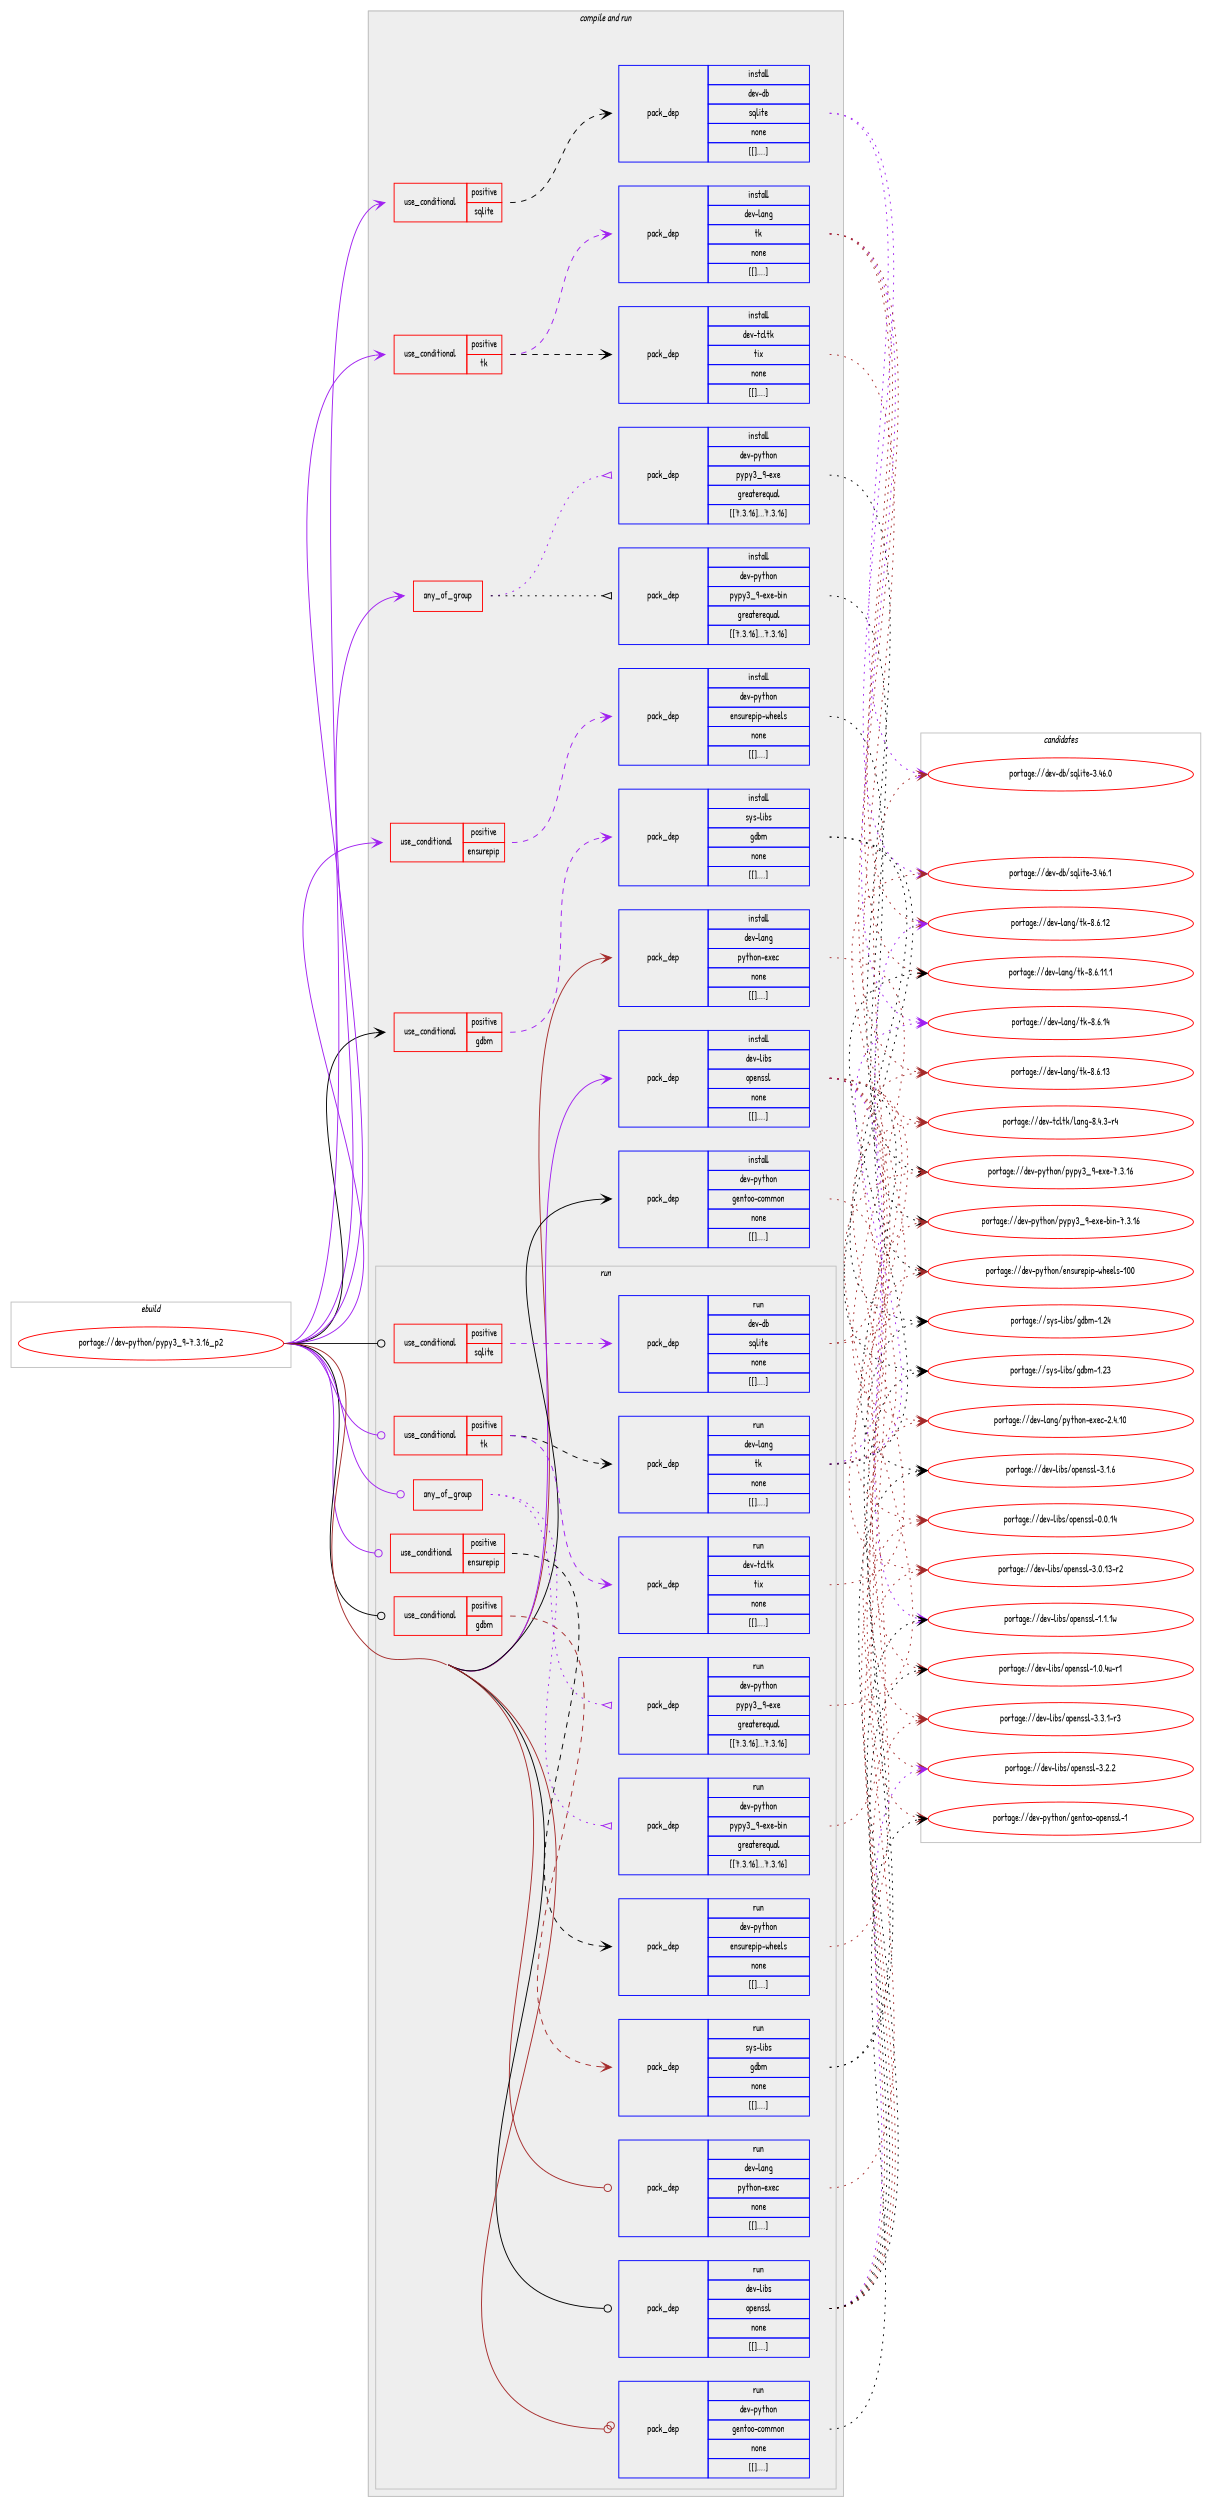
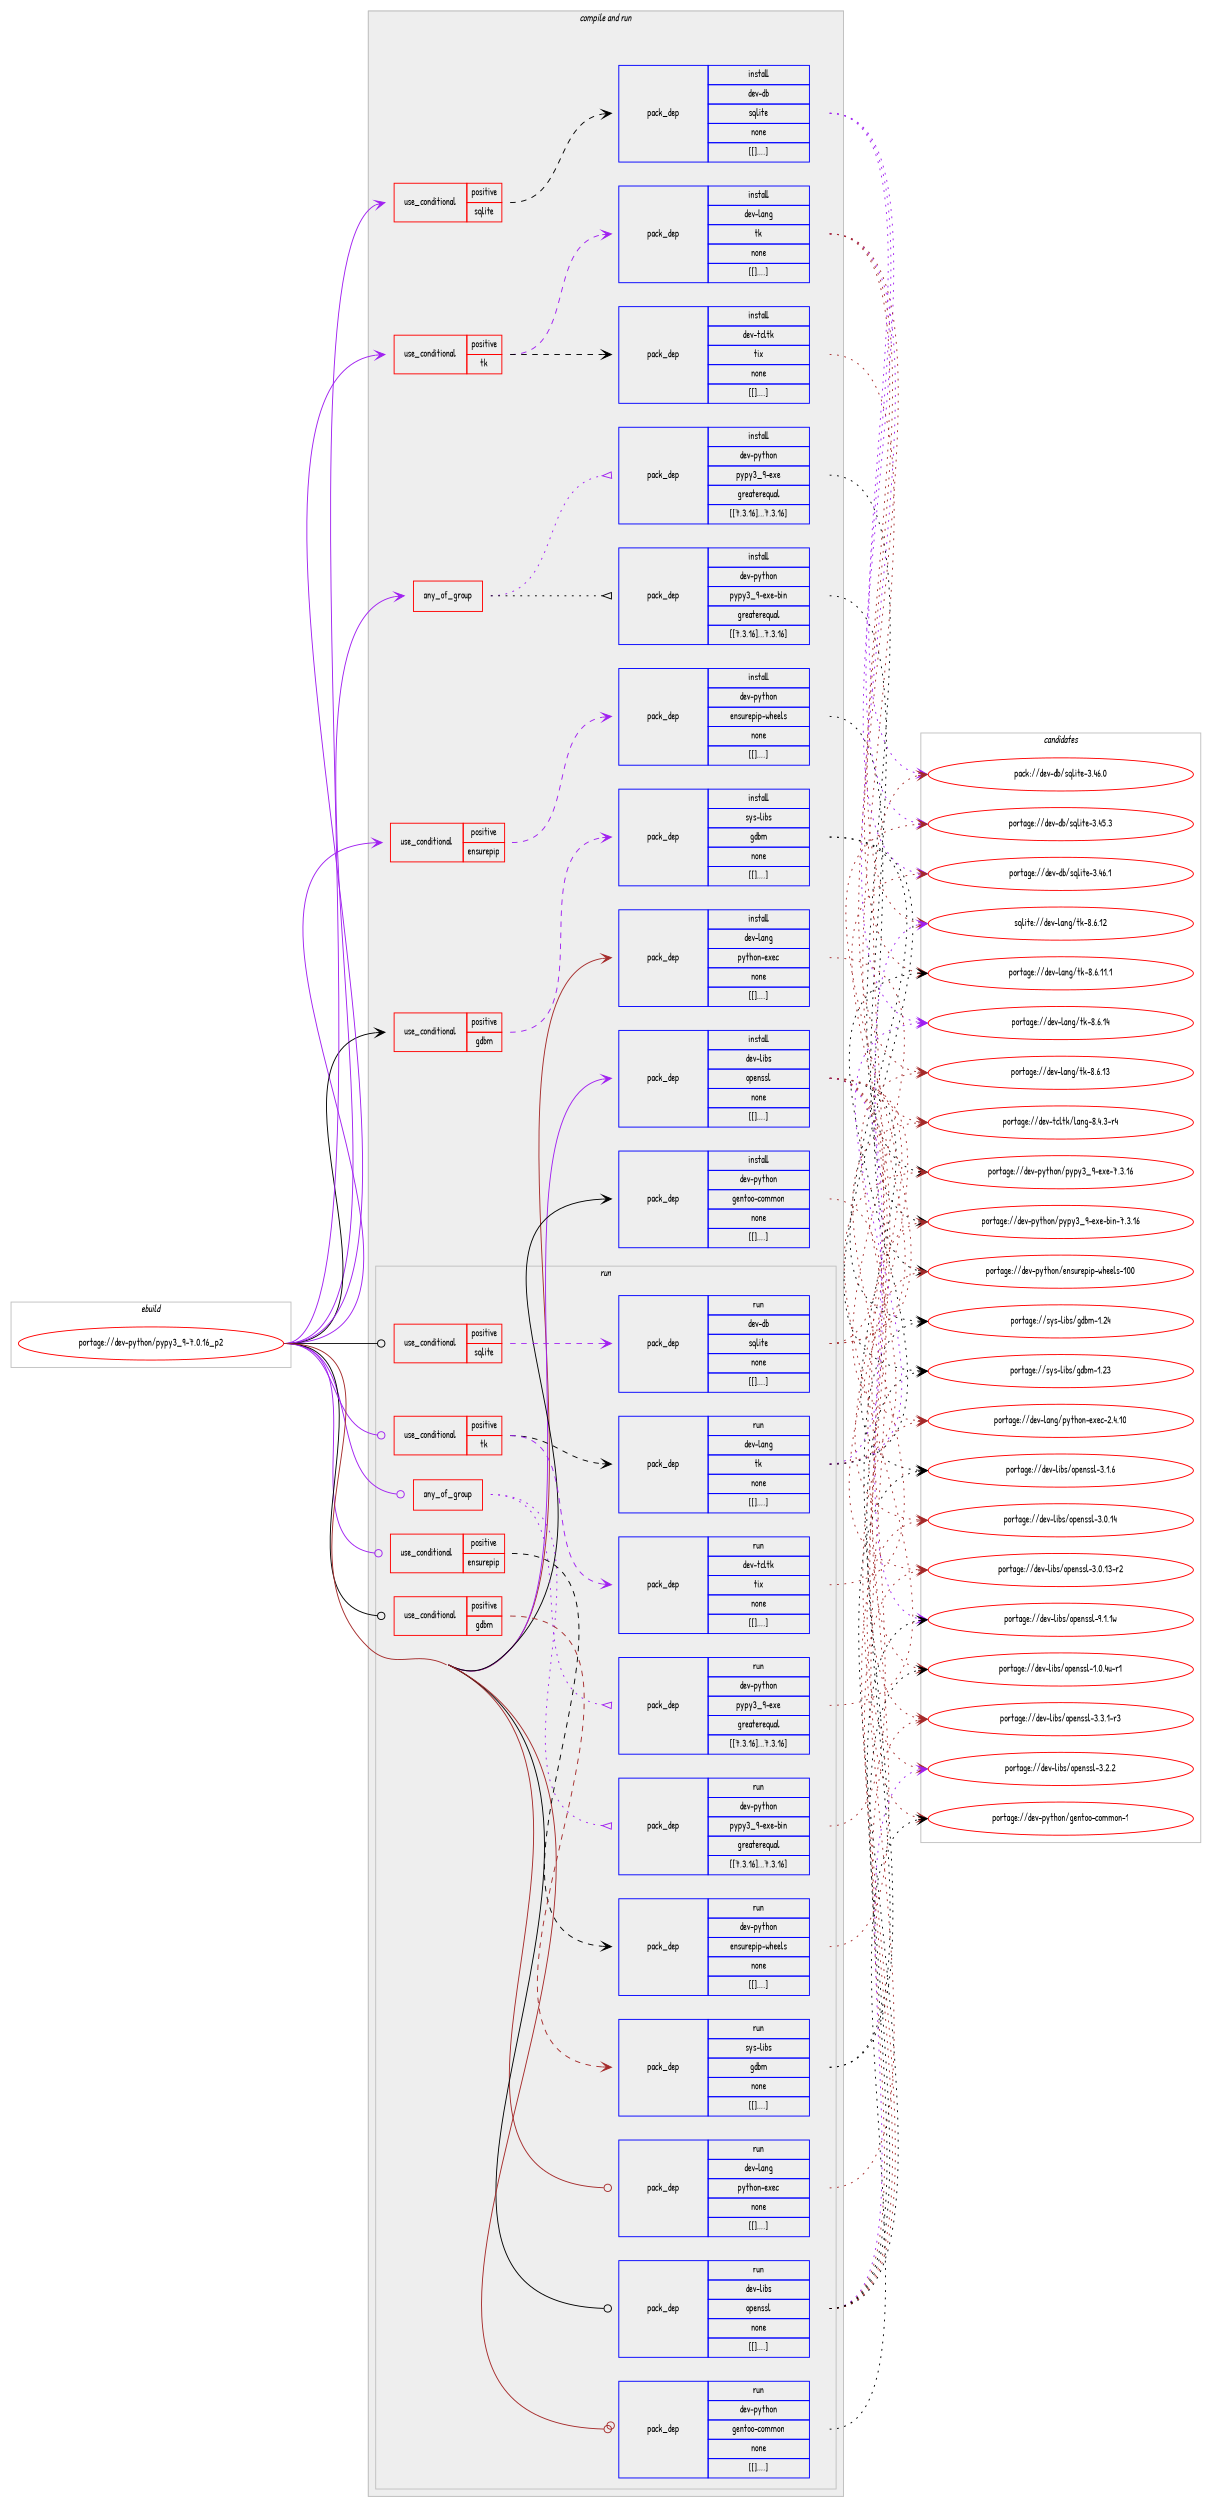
node "portage://dev-db/sqlite-3.46.0": label "portage://dev-db/sqlite-3.46.0" -> "pack://dev-db/sqlite-3.46.0"
node "portage://dev-db/sqlite-3.45.3": added
node "portage://dev-lang/tk-8.6.12": label "portage://dev-lang/tk-8.6.12" -> "sqlite://dev-lang/tk-8.6.12"
node "portage://dev-python/pypy3_9-7.3.16_p2": label "portage://dev-python/pypy3_9-7.3.16_p2" -> "portage://dev-python/pypy3_9-7.0.16_p2"
node "portage://dev-libs/openssl-0.0.14": label "portage://dev-libs/openssl-0.0.14" -> "portage://dev-libs/openssl-3.0.14"
node "portage://dev-libs/openssl-1.1.1w": label "portage://dev-libs/openssl-1.1.1w" -> "portage://dev-libs/openssl-9.1.1w"
node "portage://dev-python/gentoo-openssl-1": label "portage://dev-python/gentoo-openssl-1" -> "portage://dev-python/gentoo-common-1"
